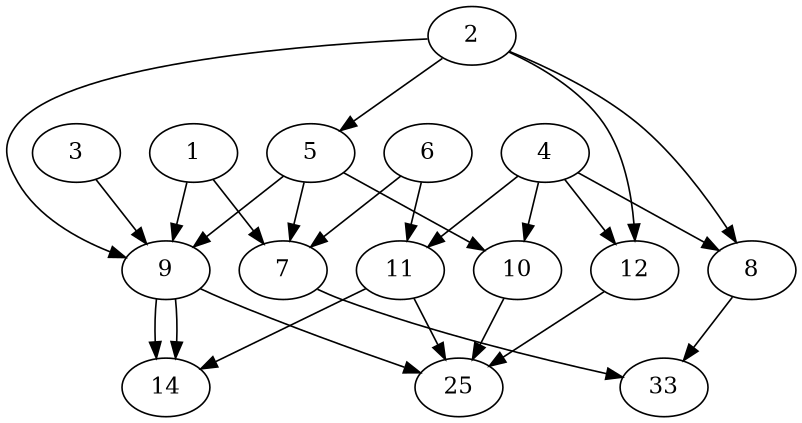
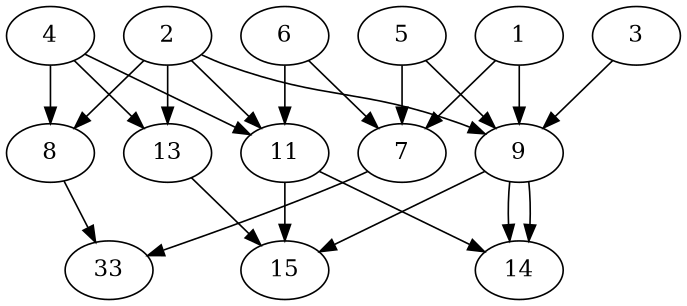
edge "2" -> "5": now "2" -> "11"
node "10": removed
node "12": label "12" -> "13"
node "25": label "25" -> "15"
